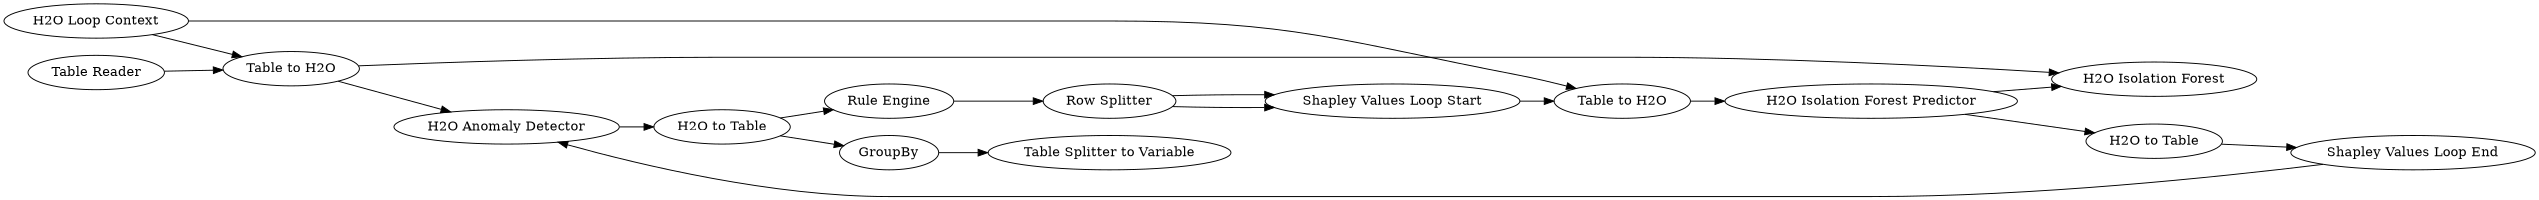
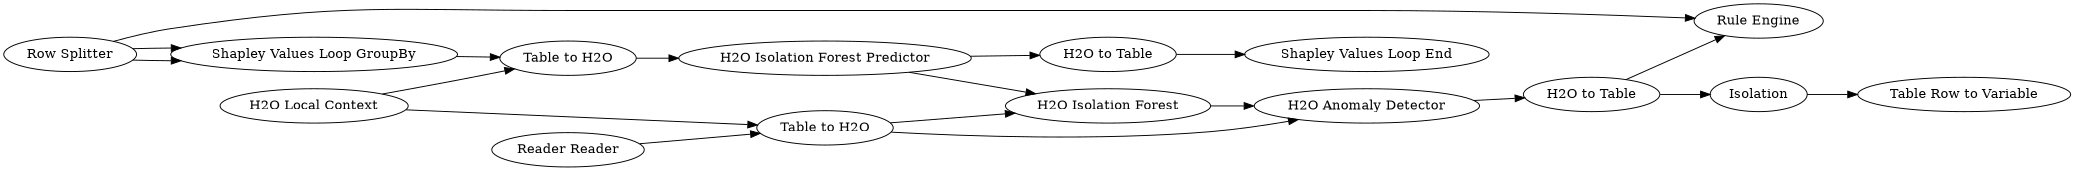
node "H2O Loop Context": label "H2O Loop Context" -> "H2O Local Context"
node "Table Reader": label "Table Reader" -> "Reader Reader"
edge "Rule Engine" -> "Row Splitter": reversed
node "Shapley Values Loop Start": label "Shapley Values Loop Start" -> "Shapley Values Loop GroupBy"
node "GroupBy": label "GroupBy" -> "Isolation"
node "Table Splitter to Variable": label "Table Splitter to Variable" -> "Table Row to Variable"
edge "Shapley Values Loop End" -> "H2O Anomaly Detector": now "H2O Isolation Forest" -> "H2O Anomaly Detector"
